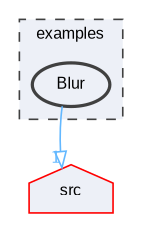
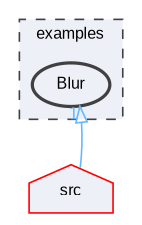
edge "Blur" -> "src": reversed
